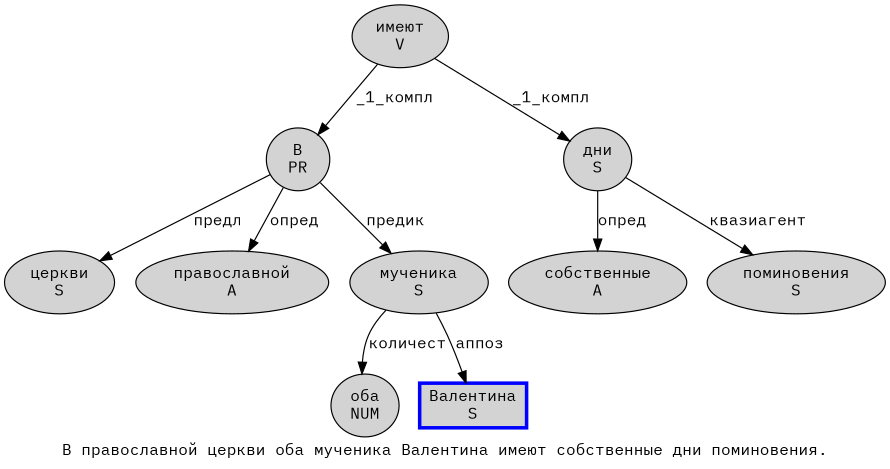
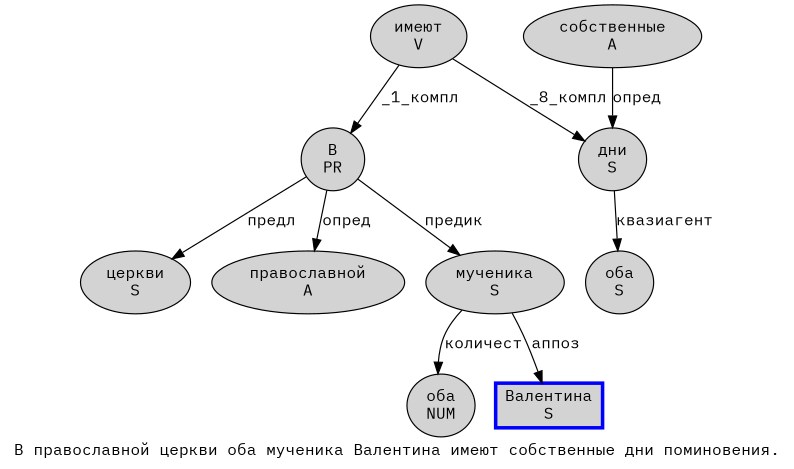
edge "имеют V" -> "дни S": label "_1_компл" -> "_8_компл"
edge "дни S" -> "собственные A": reversed
node "поминовения S": label "поминовения S" -> "оба S"
